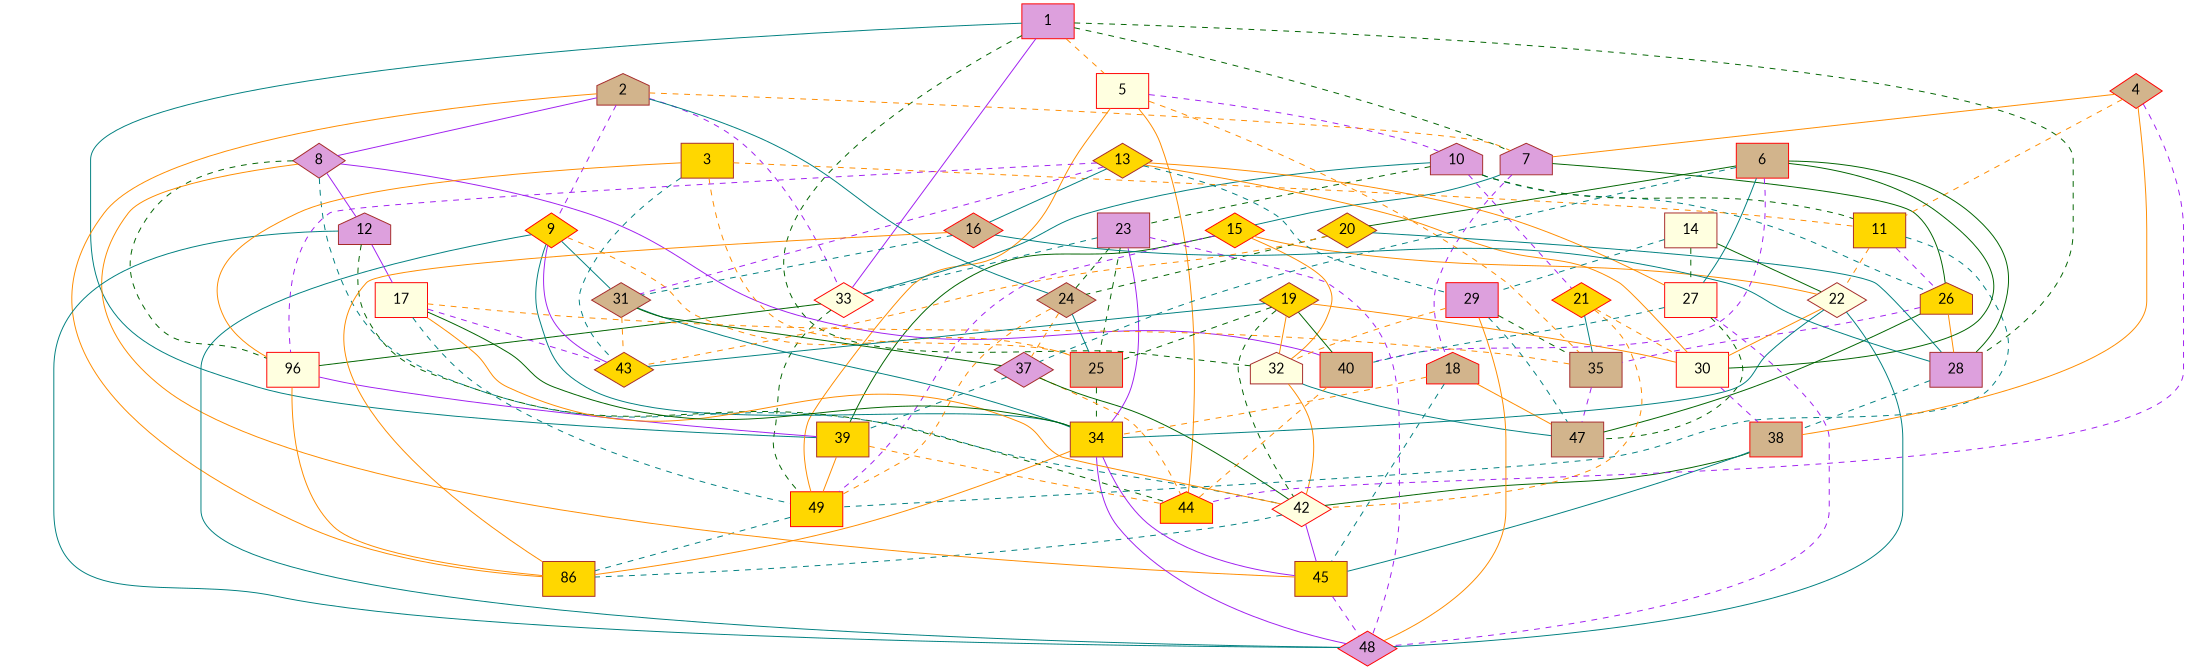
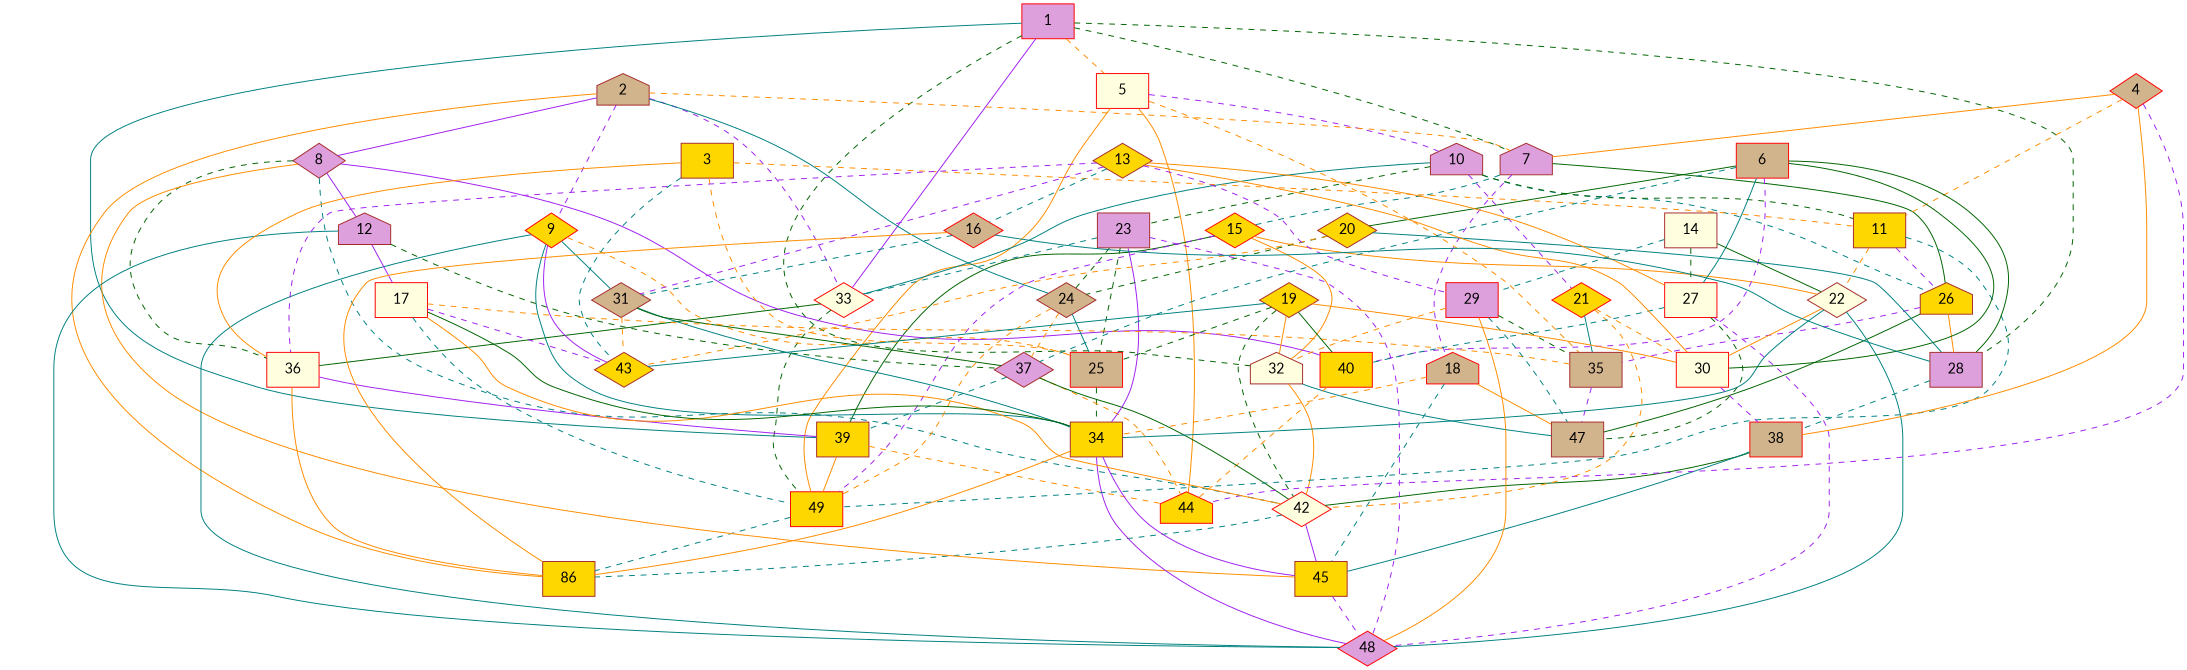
edge "13" -- "16": style solid -> dashed
edge "7" -- "15": style solid -> dashed
edge "13" -- "29": color teal -> purple
node "96": label "96" -> "36"
node "40": fillcolor tan -> gold
edge "12" -- "44": now "12" -- "37"
